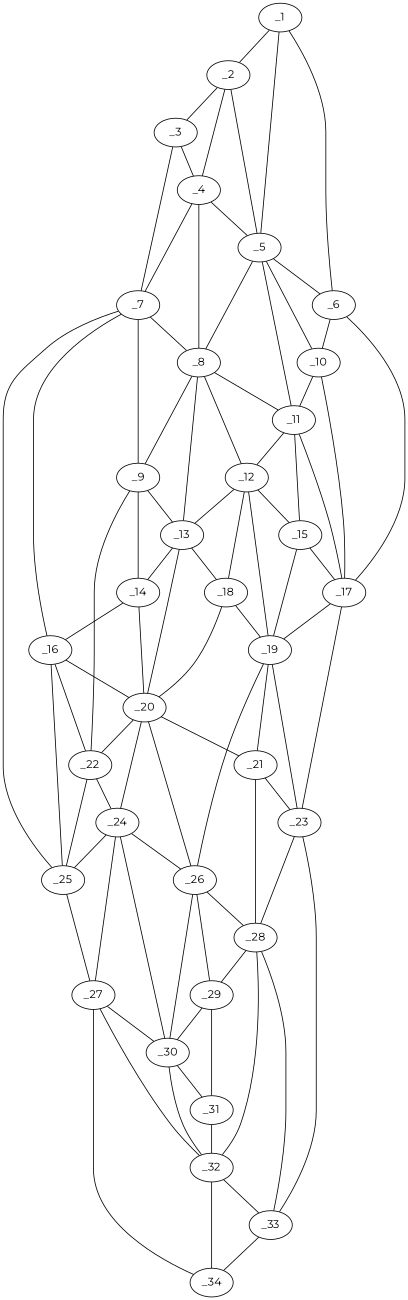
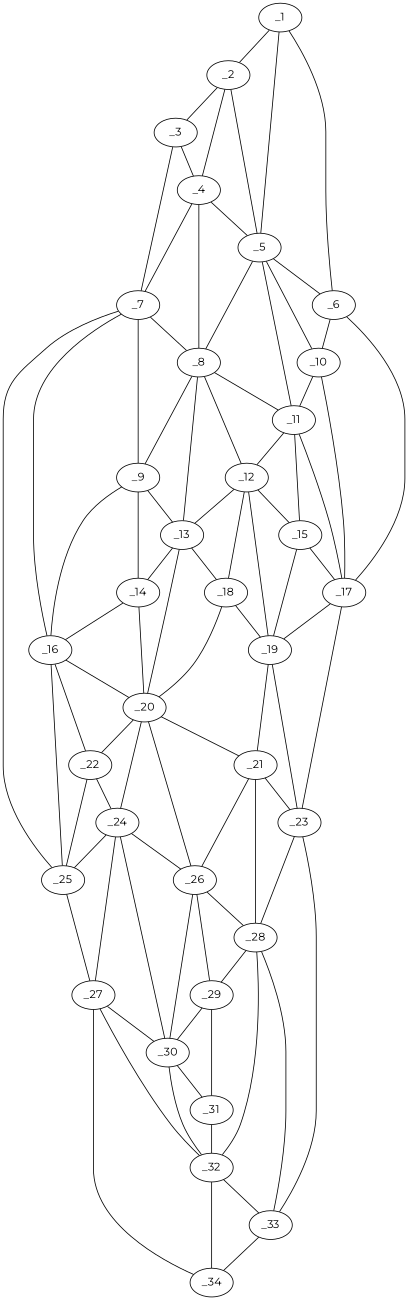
edge "_9" -- "_22": now "_9" -- "_16"
edge "_19" -- "_26": now "_21" -- "_26"
